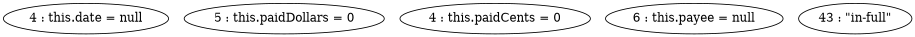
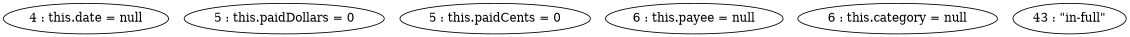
node "4 : this.paidCents = 0": label "4 : this.paidCents = 0" -> "5 : this.paidCents = 0"
node "6 : this.category = null": added
